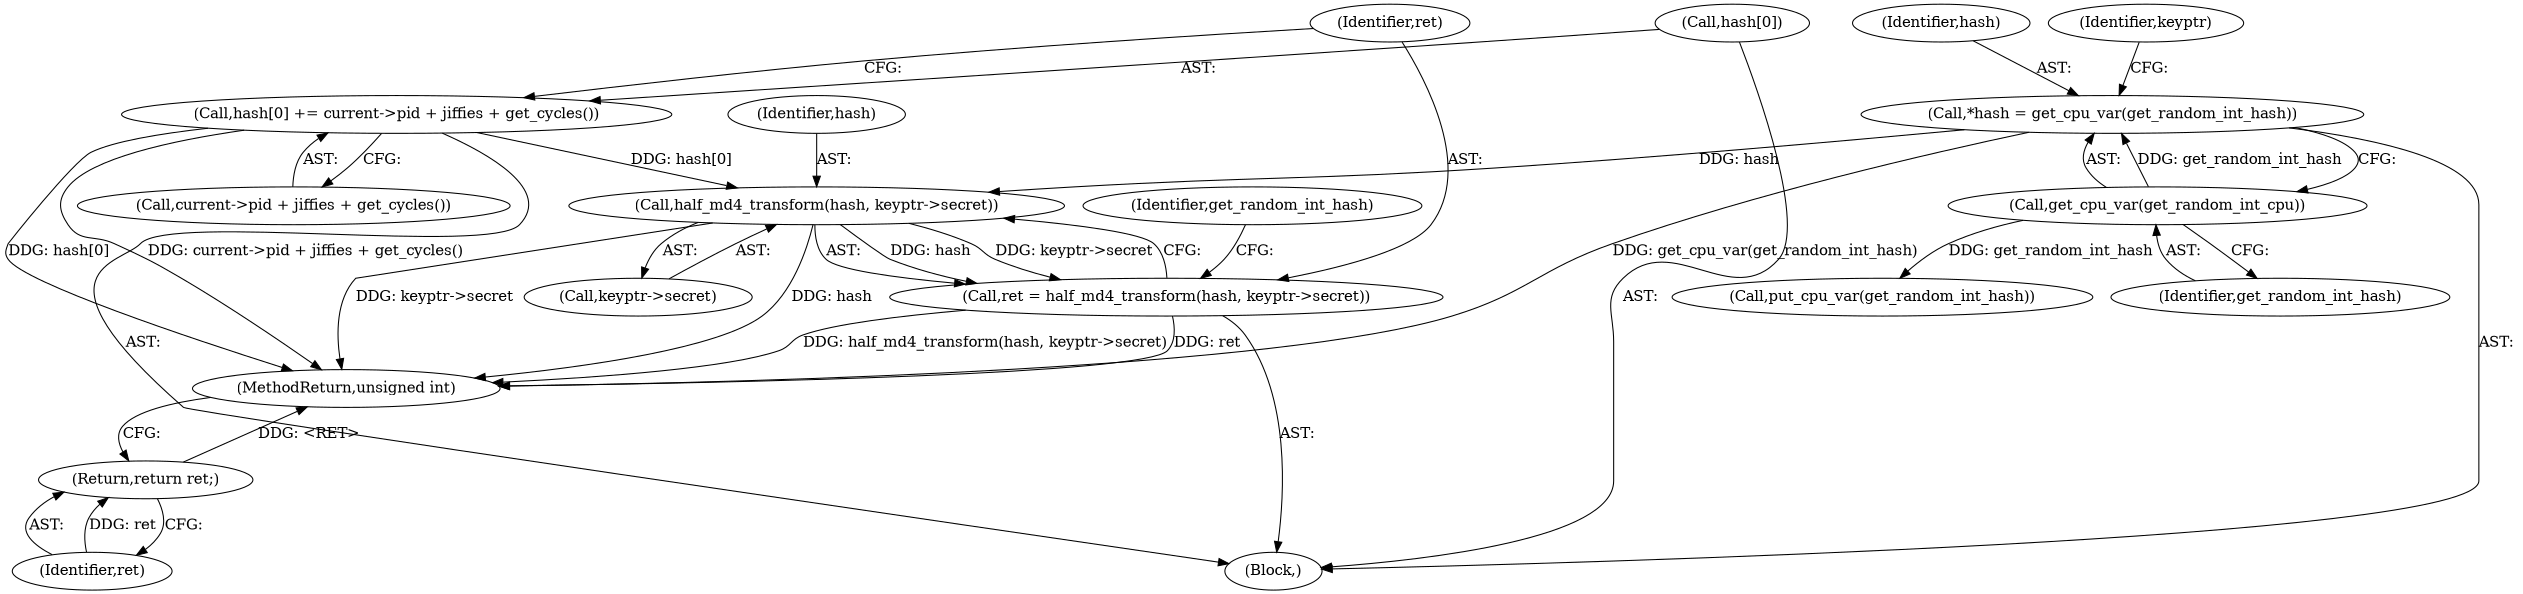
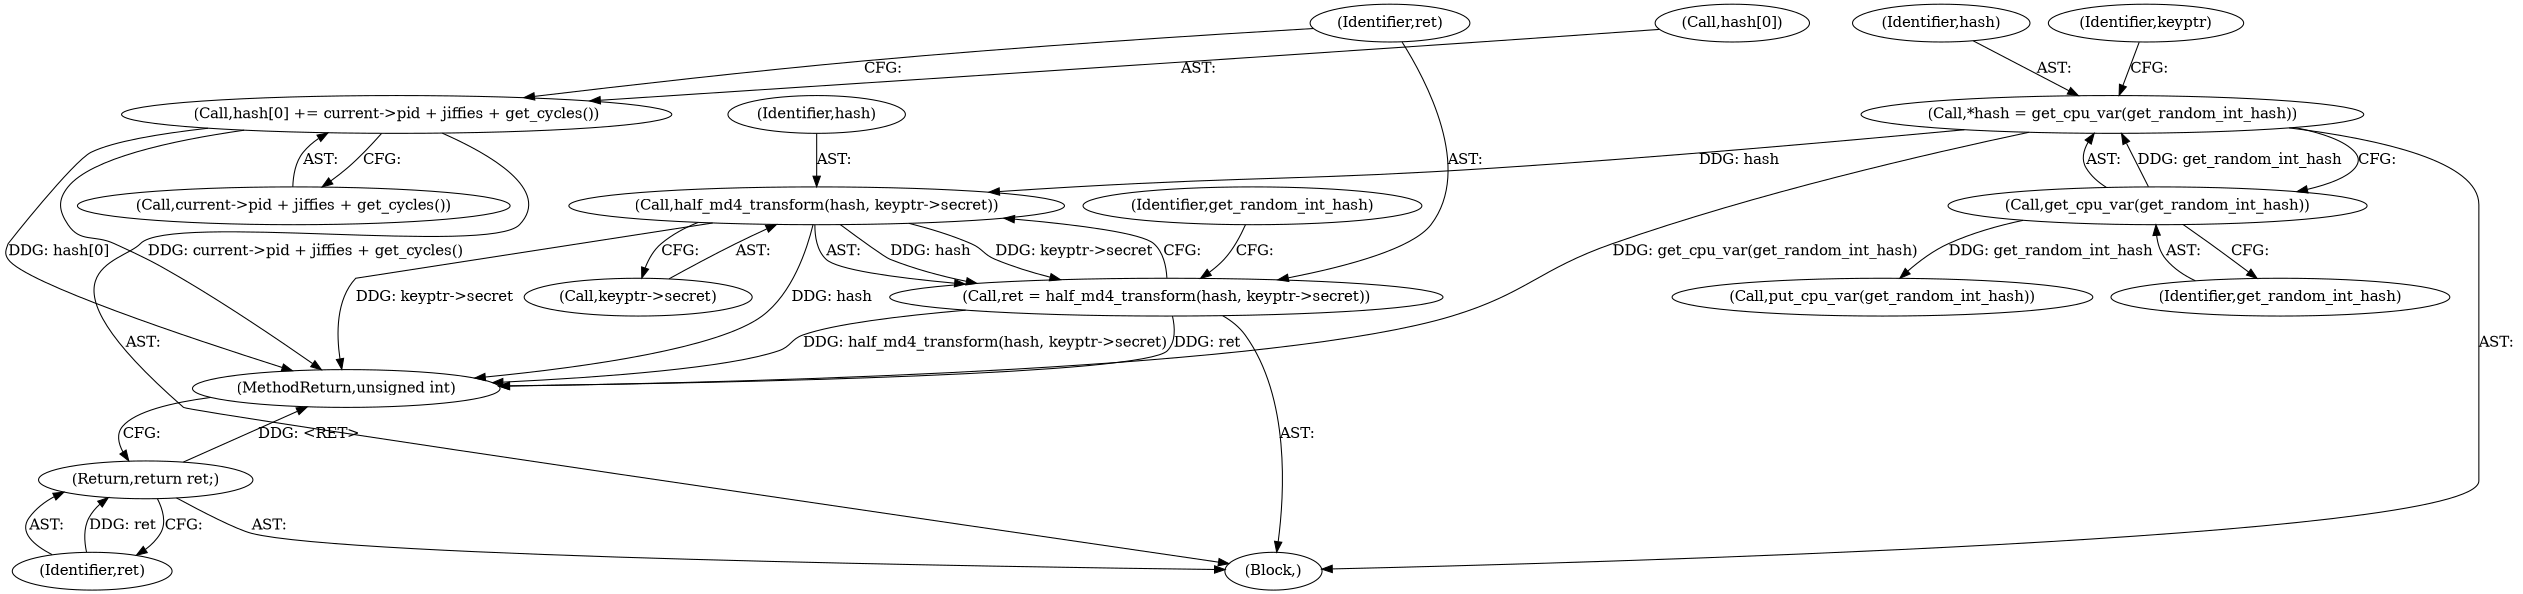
edge "(Call,hash[0] += current->pid + jiffies + get_cycles())" -> "(Call,half_md4_transform(hash, keyptr->secret))": removed, label "DDG: hash[0]"
node "(Call,get_cpu_var(get_random_int_cpu))": label "(Call,get_cpu_var(get_random_int_cpu))" -> "(Call,get_cpu_var(get_random_int_hash))"
edge "(Call,half_md4_transform(hash, keyptr->secret))" -> "(Call,keyptr->secret)": label "AST: " -> "CFG: "
edge "(Call,hash[0])" -> "(Block,)": now "(Return,return ret;)" -> "(Block,)"
